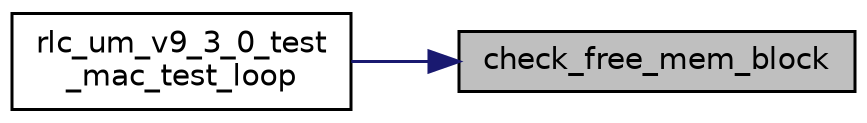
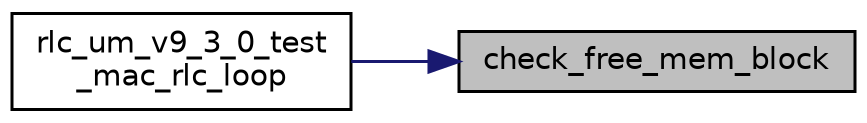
node "rlc_um_v9_3_0_test _mac_test_loop": label "rlc_um_v9_3_0_test _mac_test_loop" -> "rlc_um_v9_3_0_test _mac_rlc_loop"
